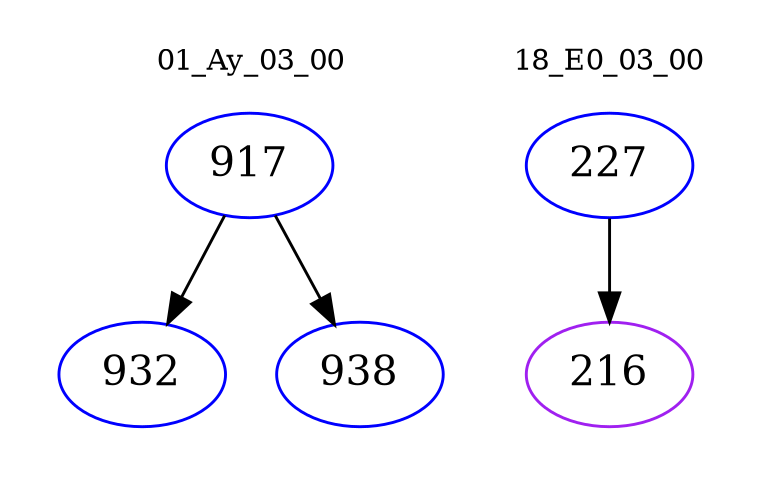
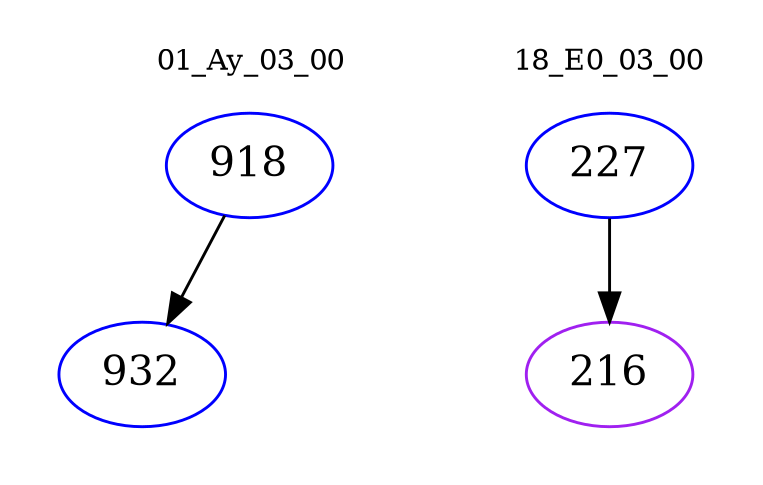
node "917": label "917" -> "918"
node "938": removed
